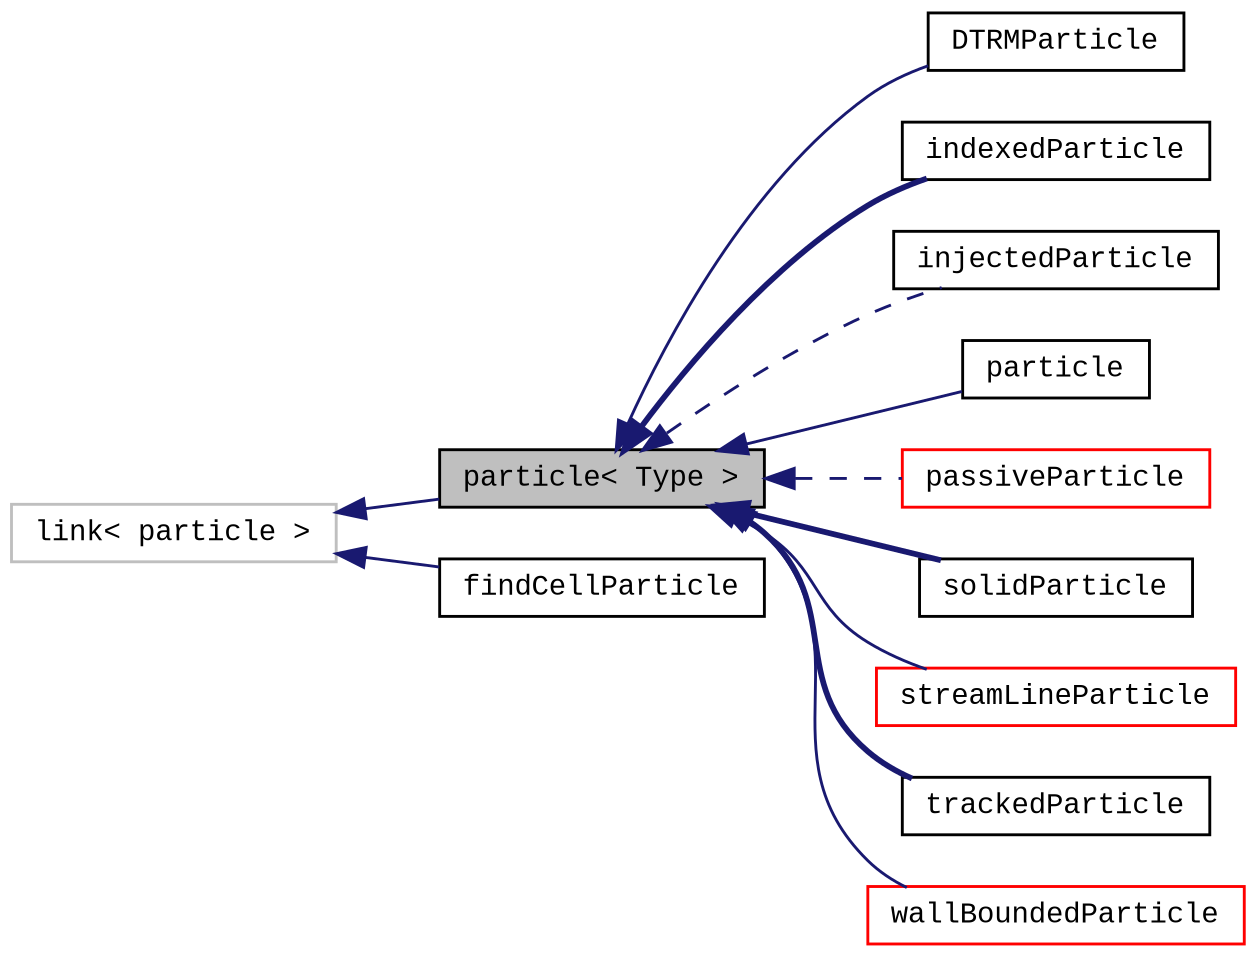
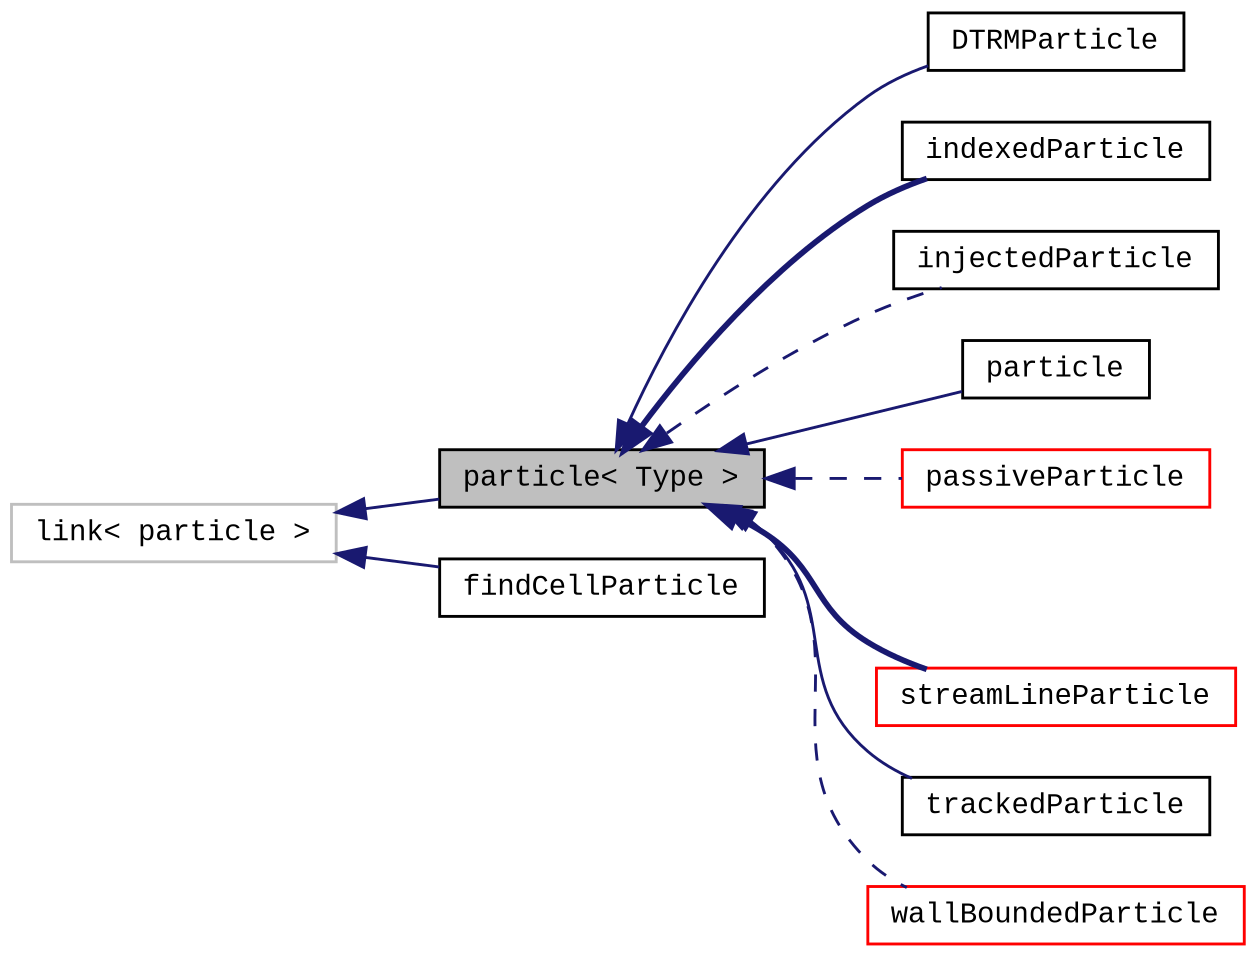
node "solidParticle": removed
edge "streamLineParticle" -> "particle< Type >": style solid -> bold
edge "trackedParticle" -> "particle< Type >": style bold -> solid
edge "wallBoundedParticle" -> "particle< Type >": style solid -> dashed
